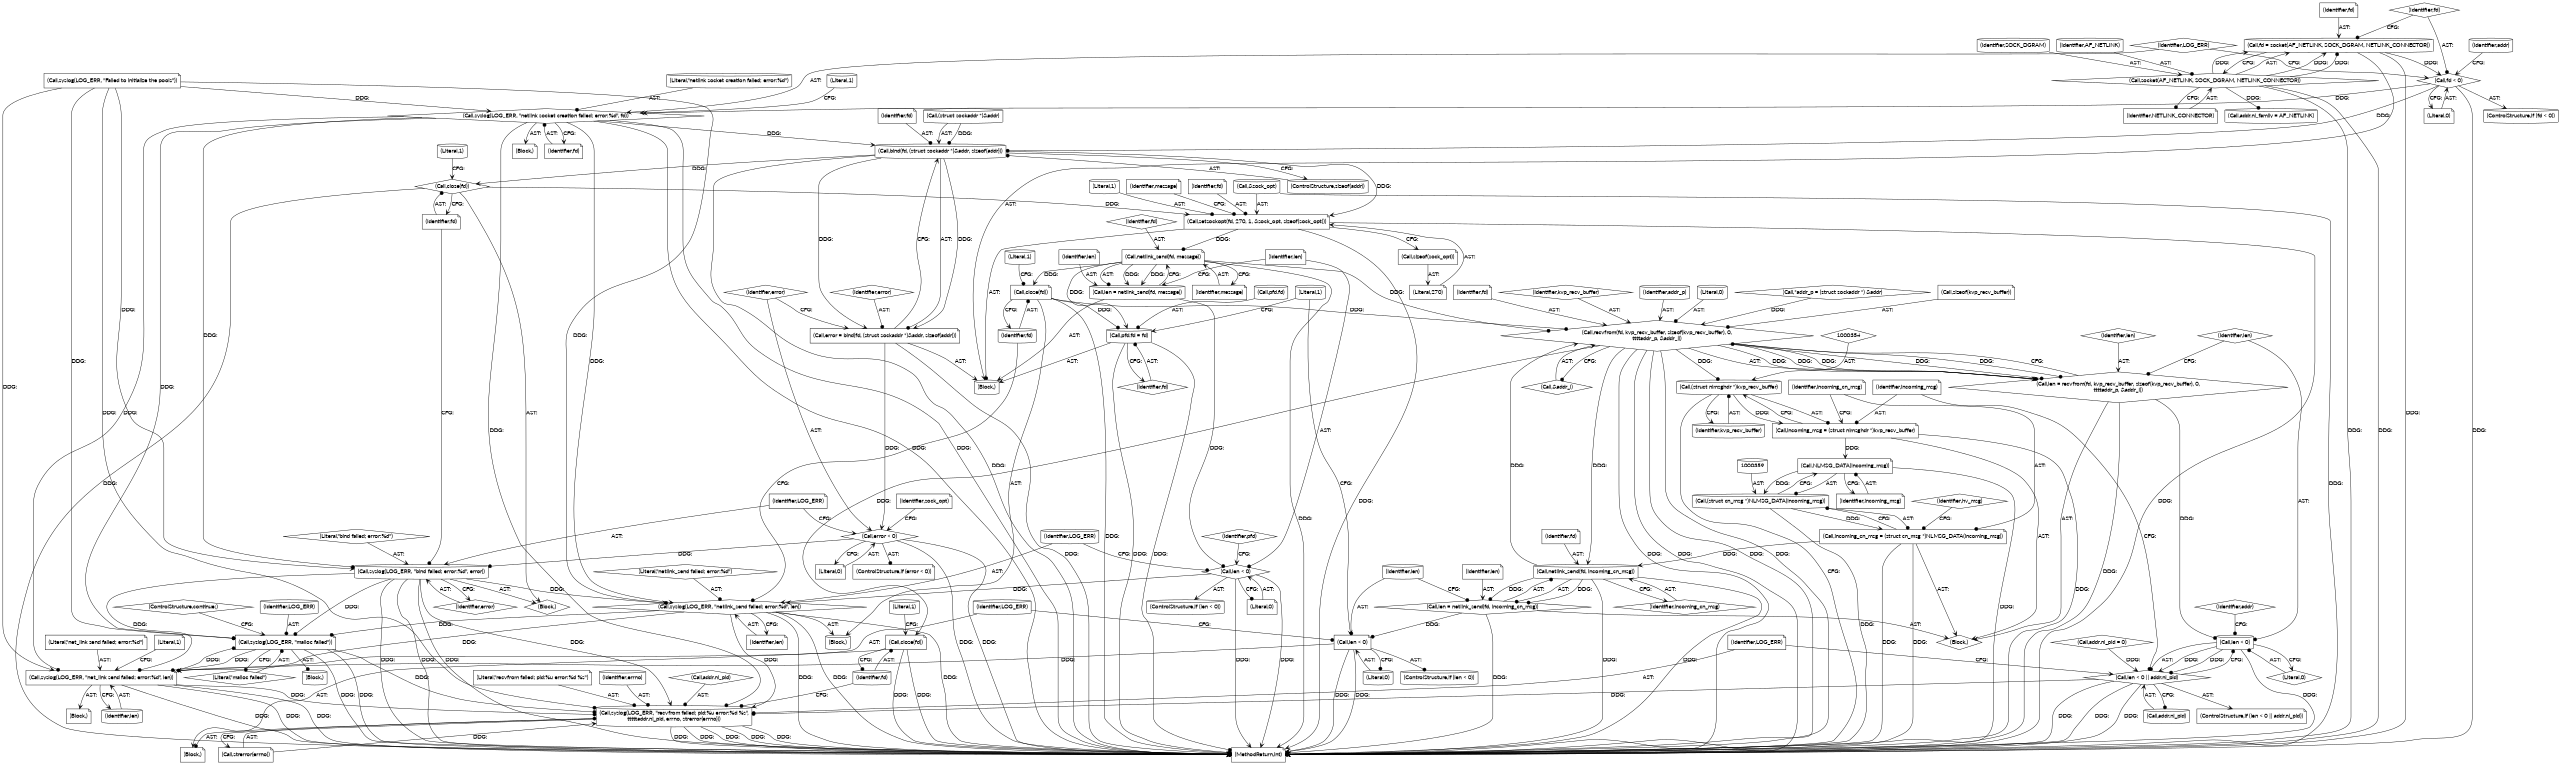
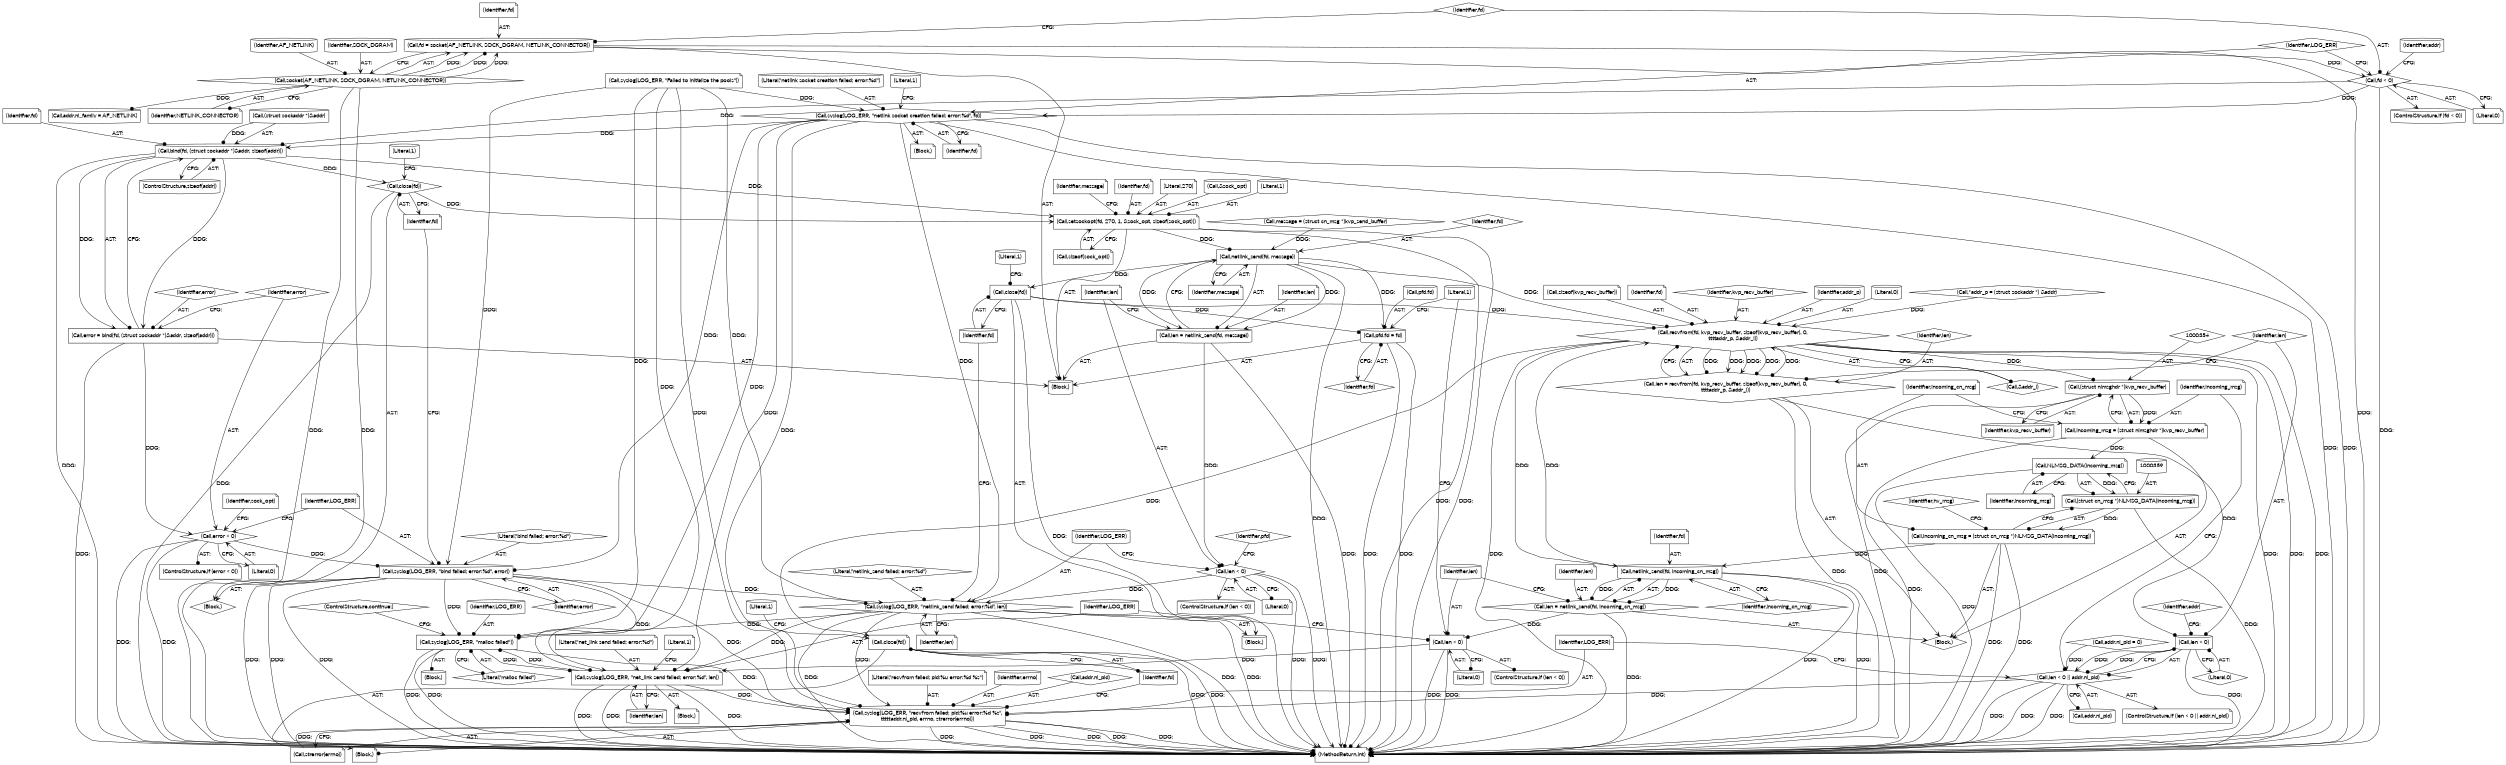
node "(Call,message = (struct cn_msg *)kvp_send_buffer)": added
edge "(Call,sizeof(sock_opt))" -> "(Literal,270)": now "(Call,sizeof(sock_opt))" -> "(Call,setsockopt(fd, 270, 1, &sock_opt, sizeof(sock_opt)))"
edge "(Call,&sock_opt)" -> "(MethodReturn,int)": now "(Call,len = netlink_send(fd, message))" -> "(MethodReturn,int)"
edge "(Call,(struct nlmsghdr *)kvp_recv_buffer)" -> "(MethodReturn,int)": label "CFG: " -> "DDG: "
